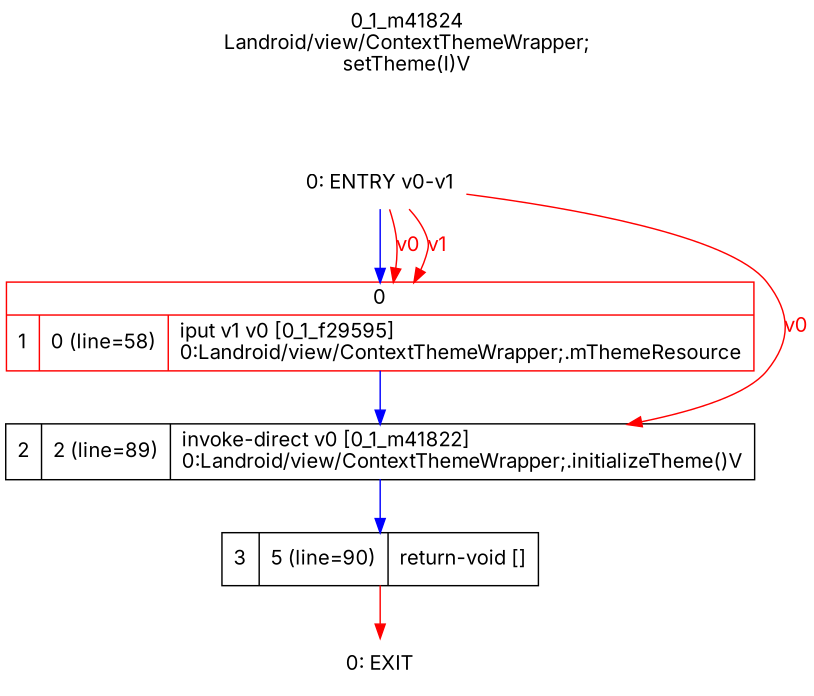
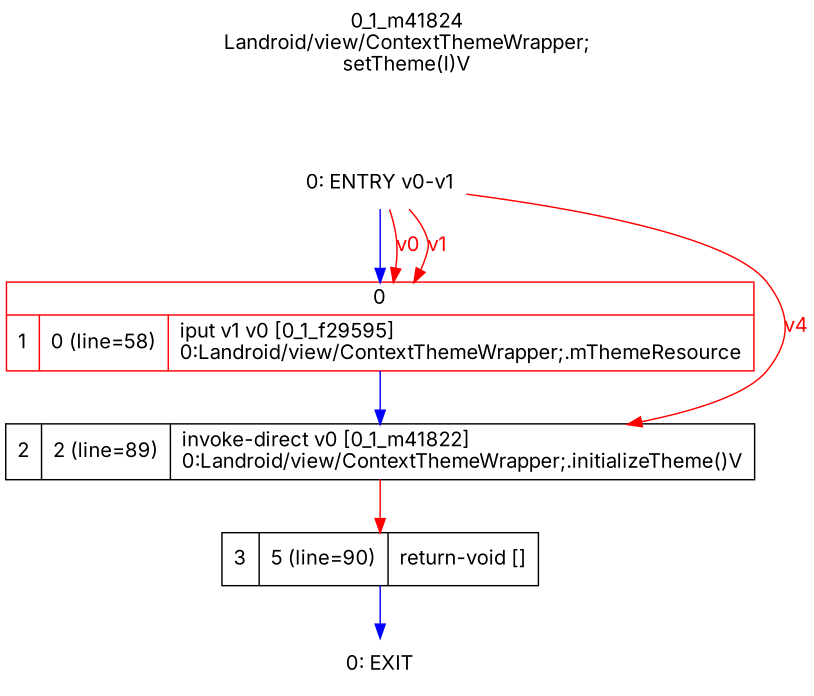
edge "0: ENTRY v0-v1" -> "2": label "v0" -> "v4"
edge "2" -> "3": color blue -> red
edge "3" -> "0: EXIT": color red -> blue
